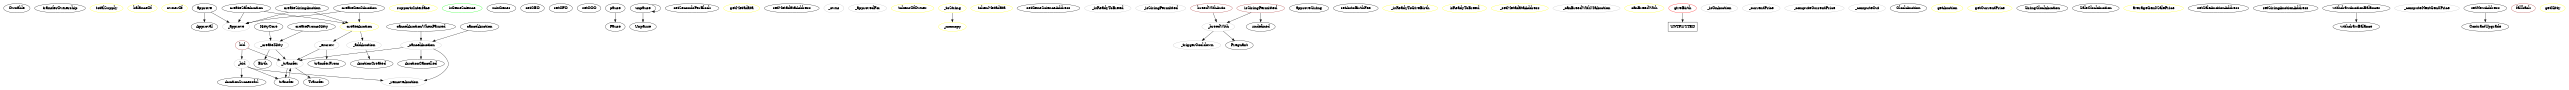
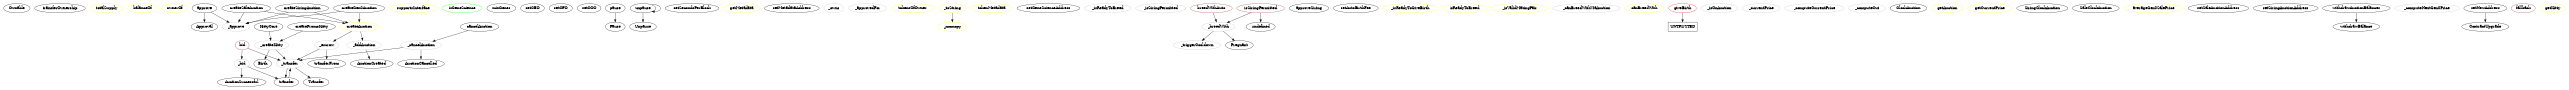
node "_setMetadataAddress": label "_setMetadataAddress" -> "_isValidMatingPair"
node "cancelAuctionWhenPaused": removed
node "_removeAuction": removed
